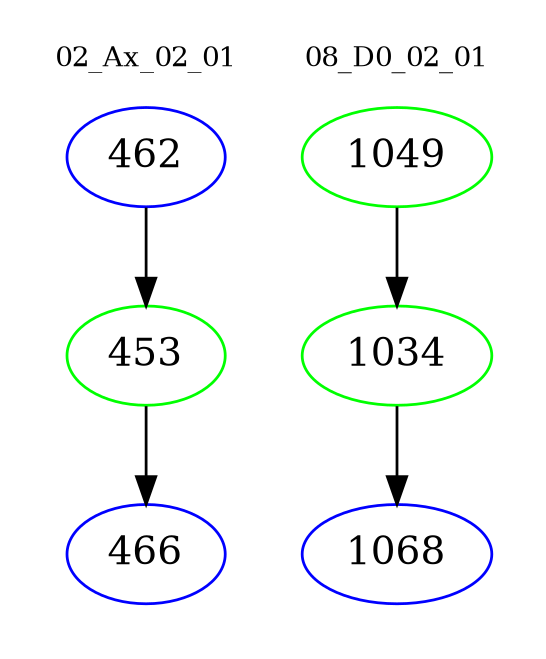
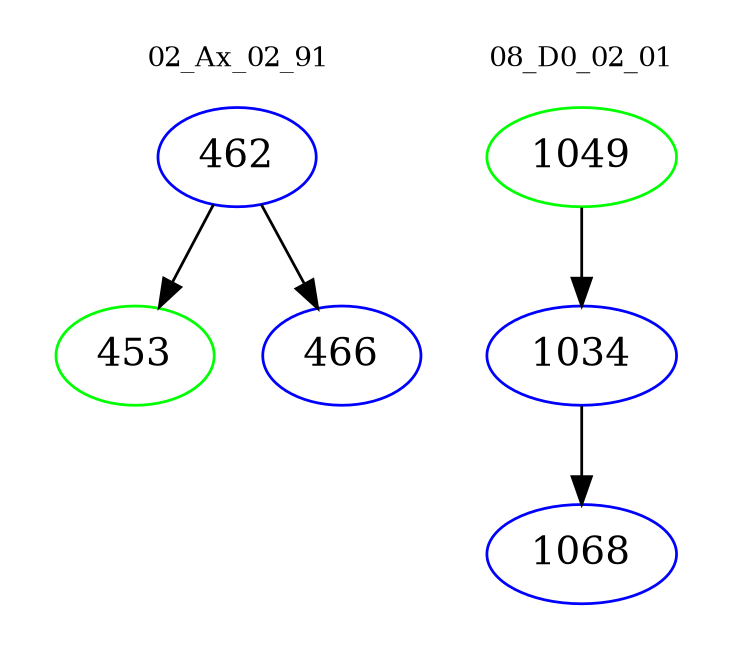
cluster "02_Ax_02_01": label "02_Ax_02_01" -> "02_Ax_02_91"
node "1034": color green -> blue
edge "453" -> "466": now "462" -> "466"
